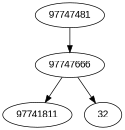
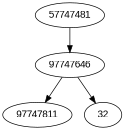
node "97747481": label "97747481" -> "57747481"
node "97747666": label "97747666" -> "97747646"
node "97741811": label "97741811" -> "97747811"
